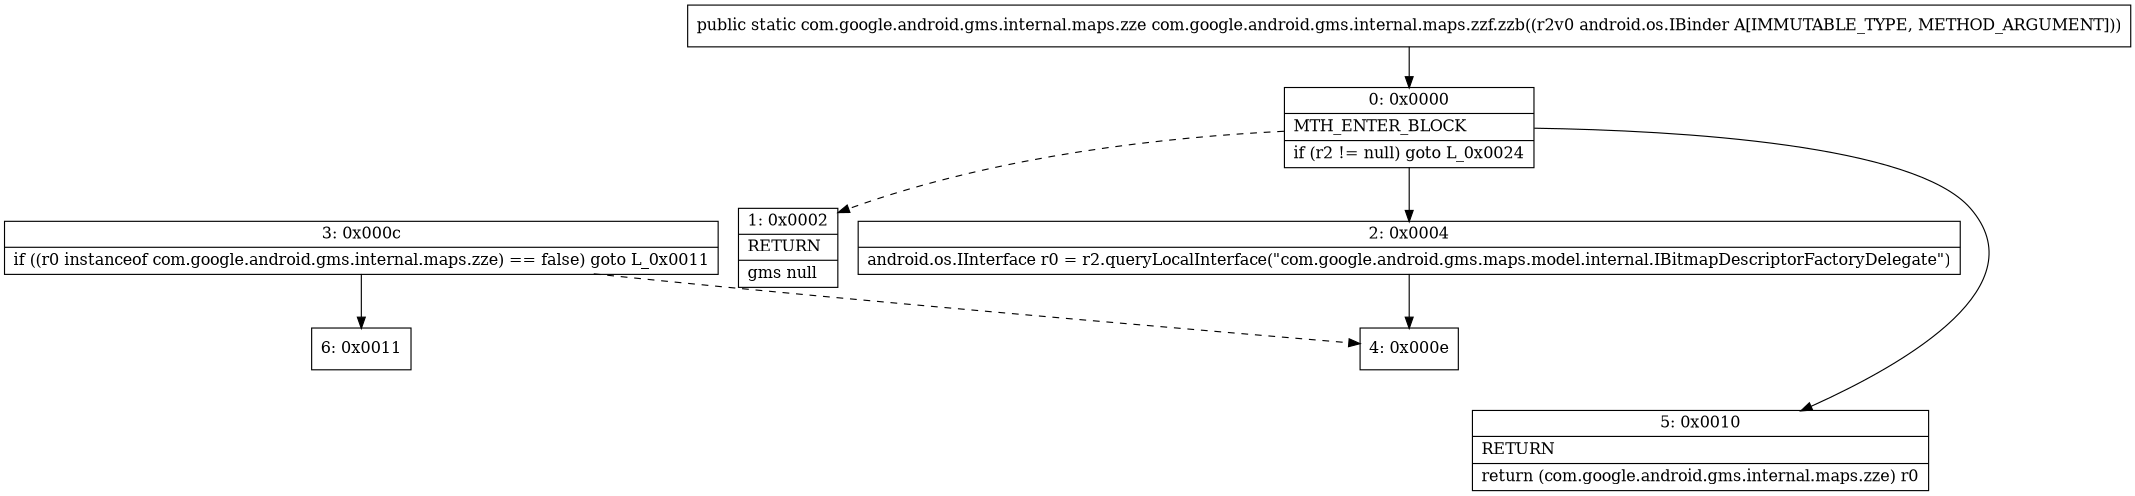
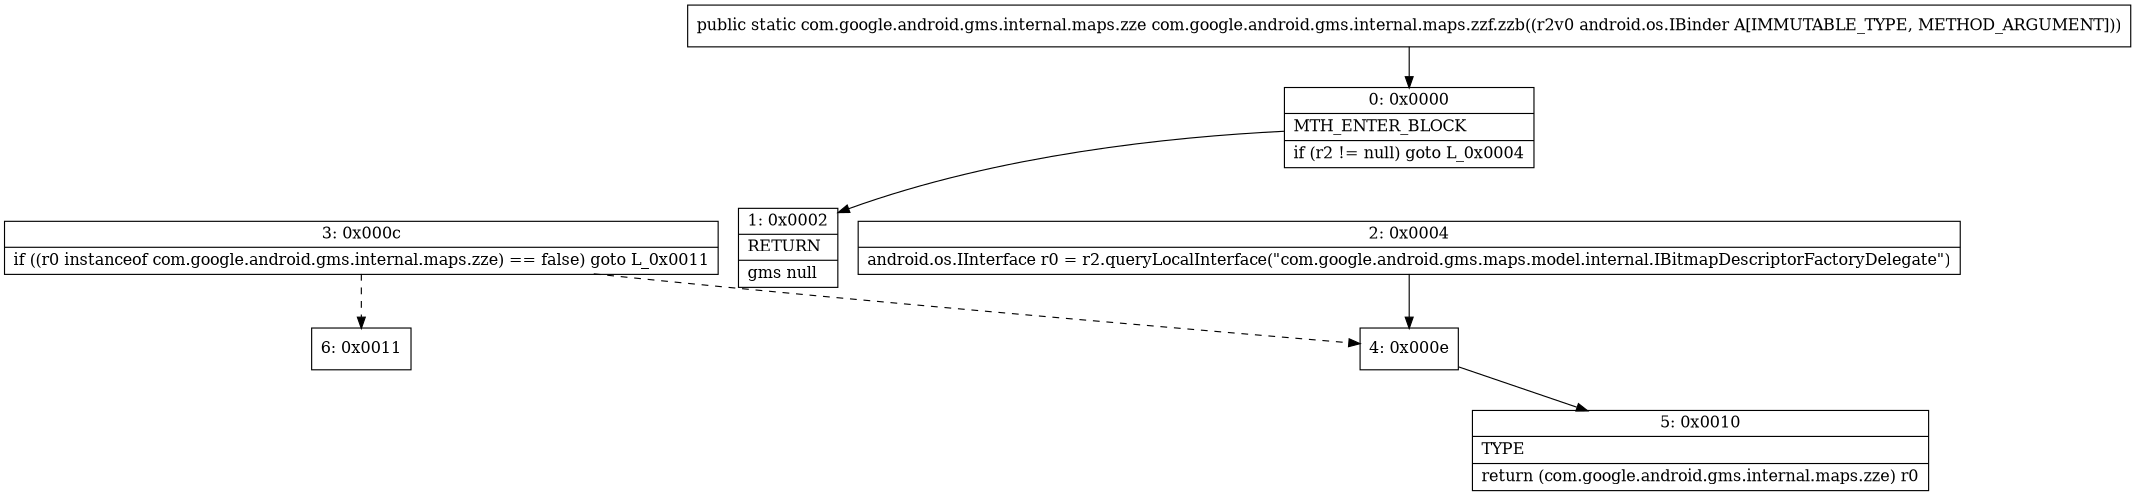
node "0: 0x0000": text "if (r2 != null) goto L_0x0024" -> "if (r2 != null) goto L_0x0004"
edge "0: 0x0000" -> "1: 0x0002": style dashed -> solid
edge "0: 0x0000" -> "5: 0x0010": now "4: 0x000e" -> "5: 0x0010"
edge "0: 0x0000" -> "2: 0x0004": removed
edge "3: 0x000c" -> "6: 0x0011": style solid -> dashed
node "5: 0x0010": text "RETURN" -> "TYPE"
